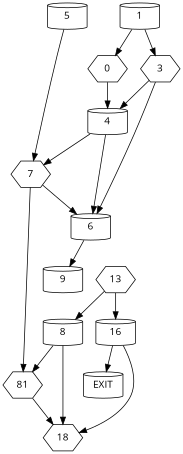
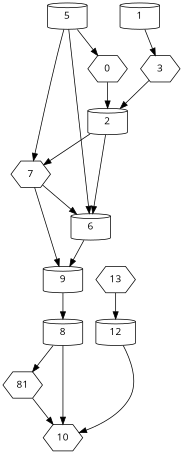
edge "1" -> "0": now "5" -> "0"
node "4": label "4" -> "2"
edge "3" -> "6": now "5" -> "6"
edge "7" -> "81": now "7" -> "9"
edge "13" -> "8": now "9" -> "8"
node "16": label "16" -> "12"
node "EXIT": removed
node "18": label "18" -> "10"
